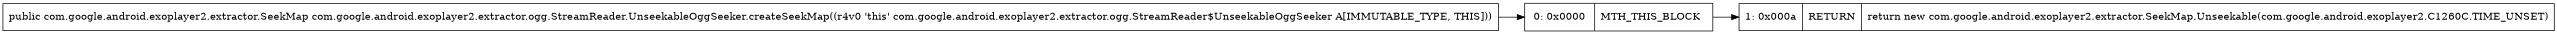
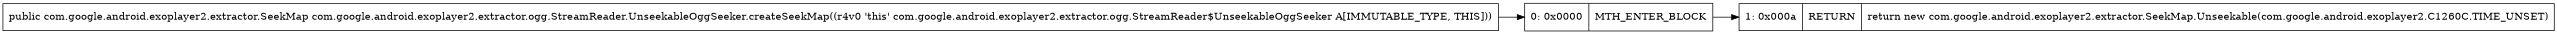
node "0: 0x0000": text "MTH_THIS_BLOCK" -> "MTH_ENTER_BLOCK"
